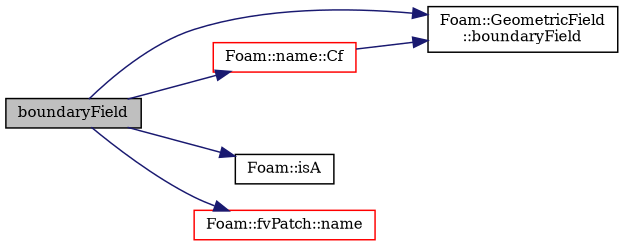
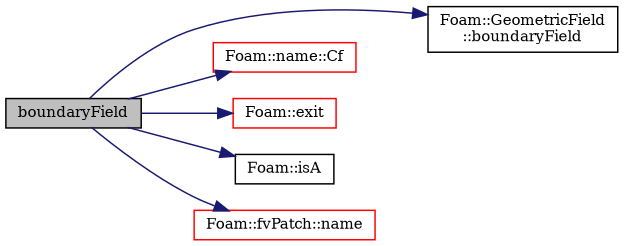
edge "Foam::name::Cf" -> "Foam::GeometricField ::boundaryField": removed
node "Foam::exit": added
